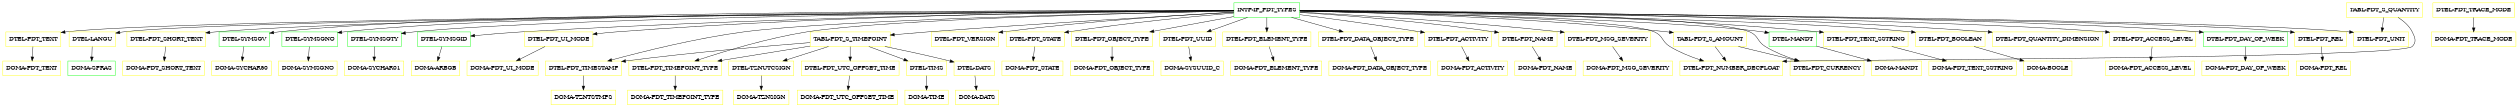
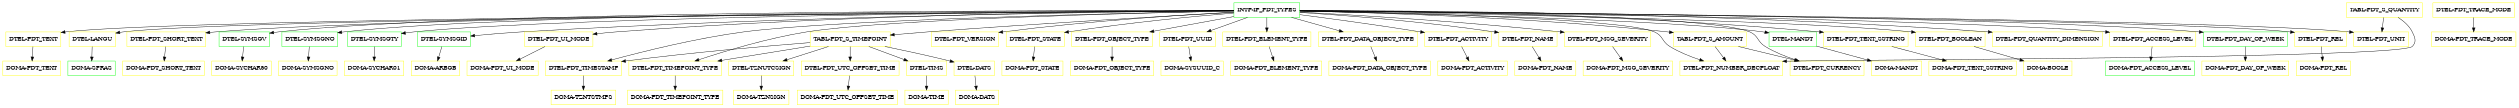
node "DOMA-FDT_ACCESS_LEVEL": color yellow -> green
